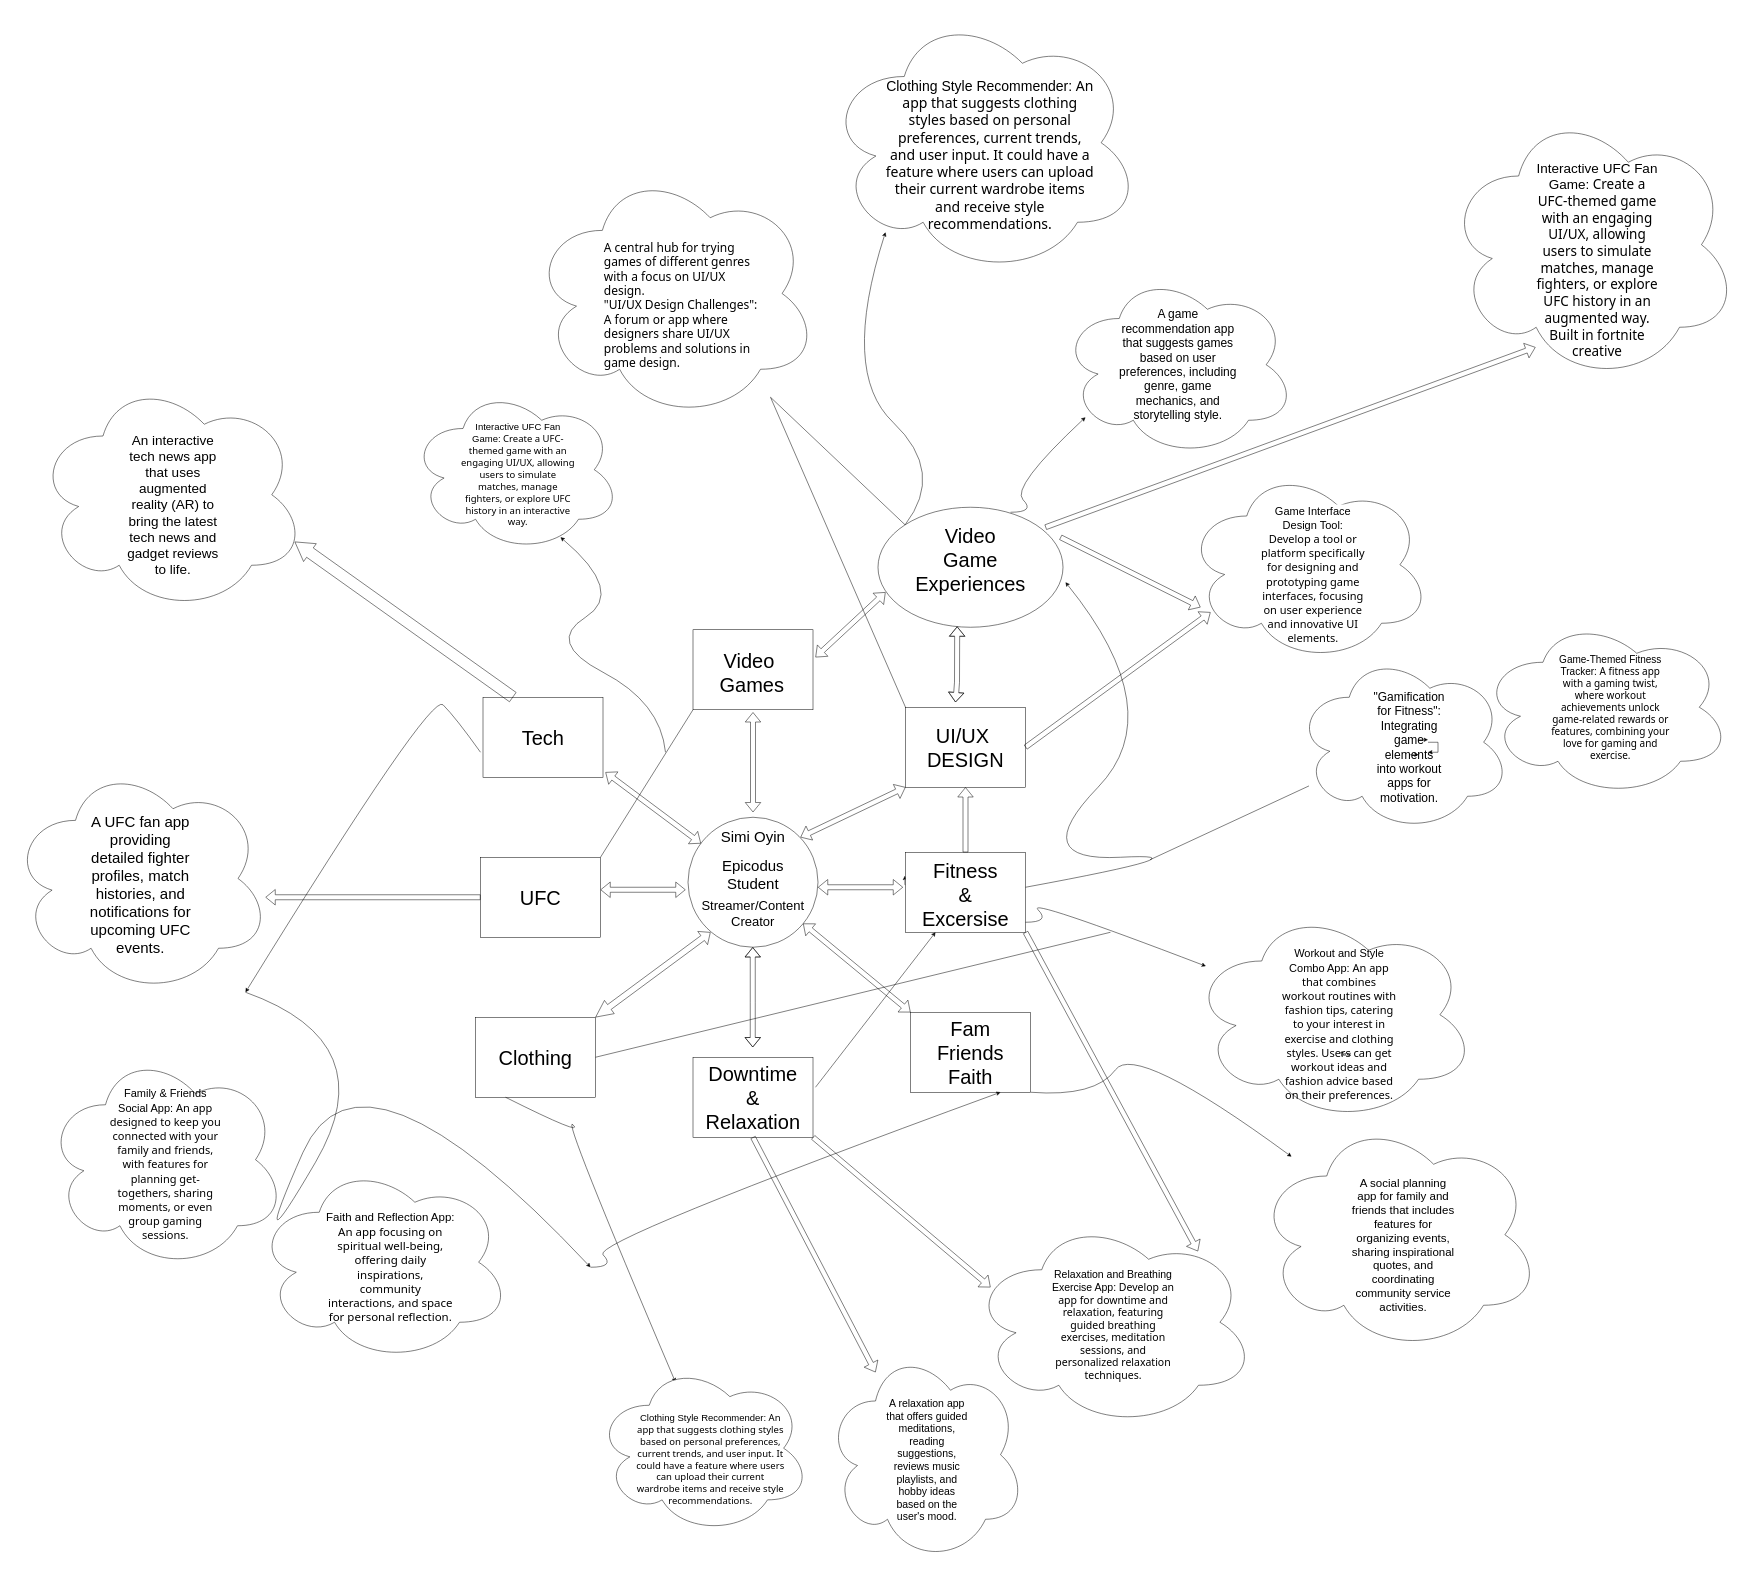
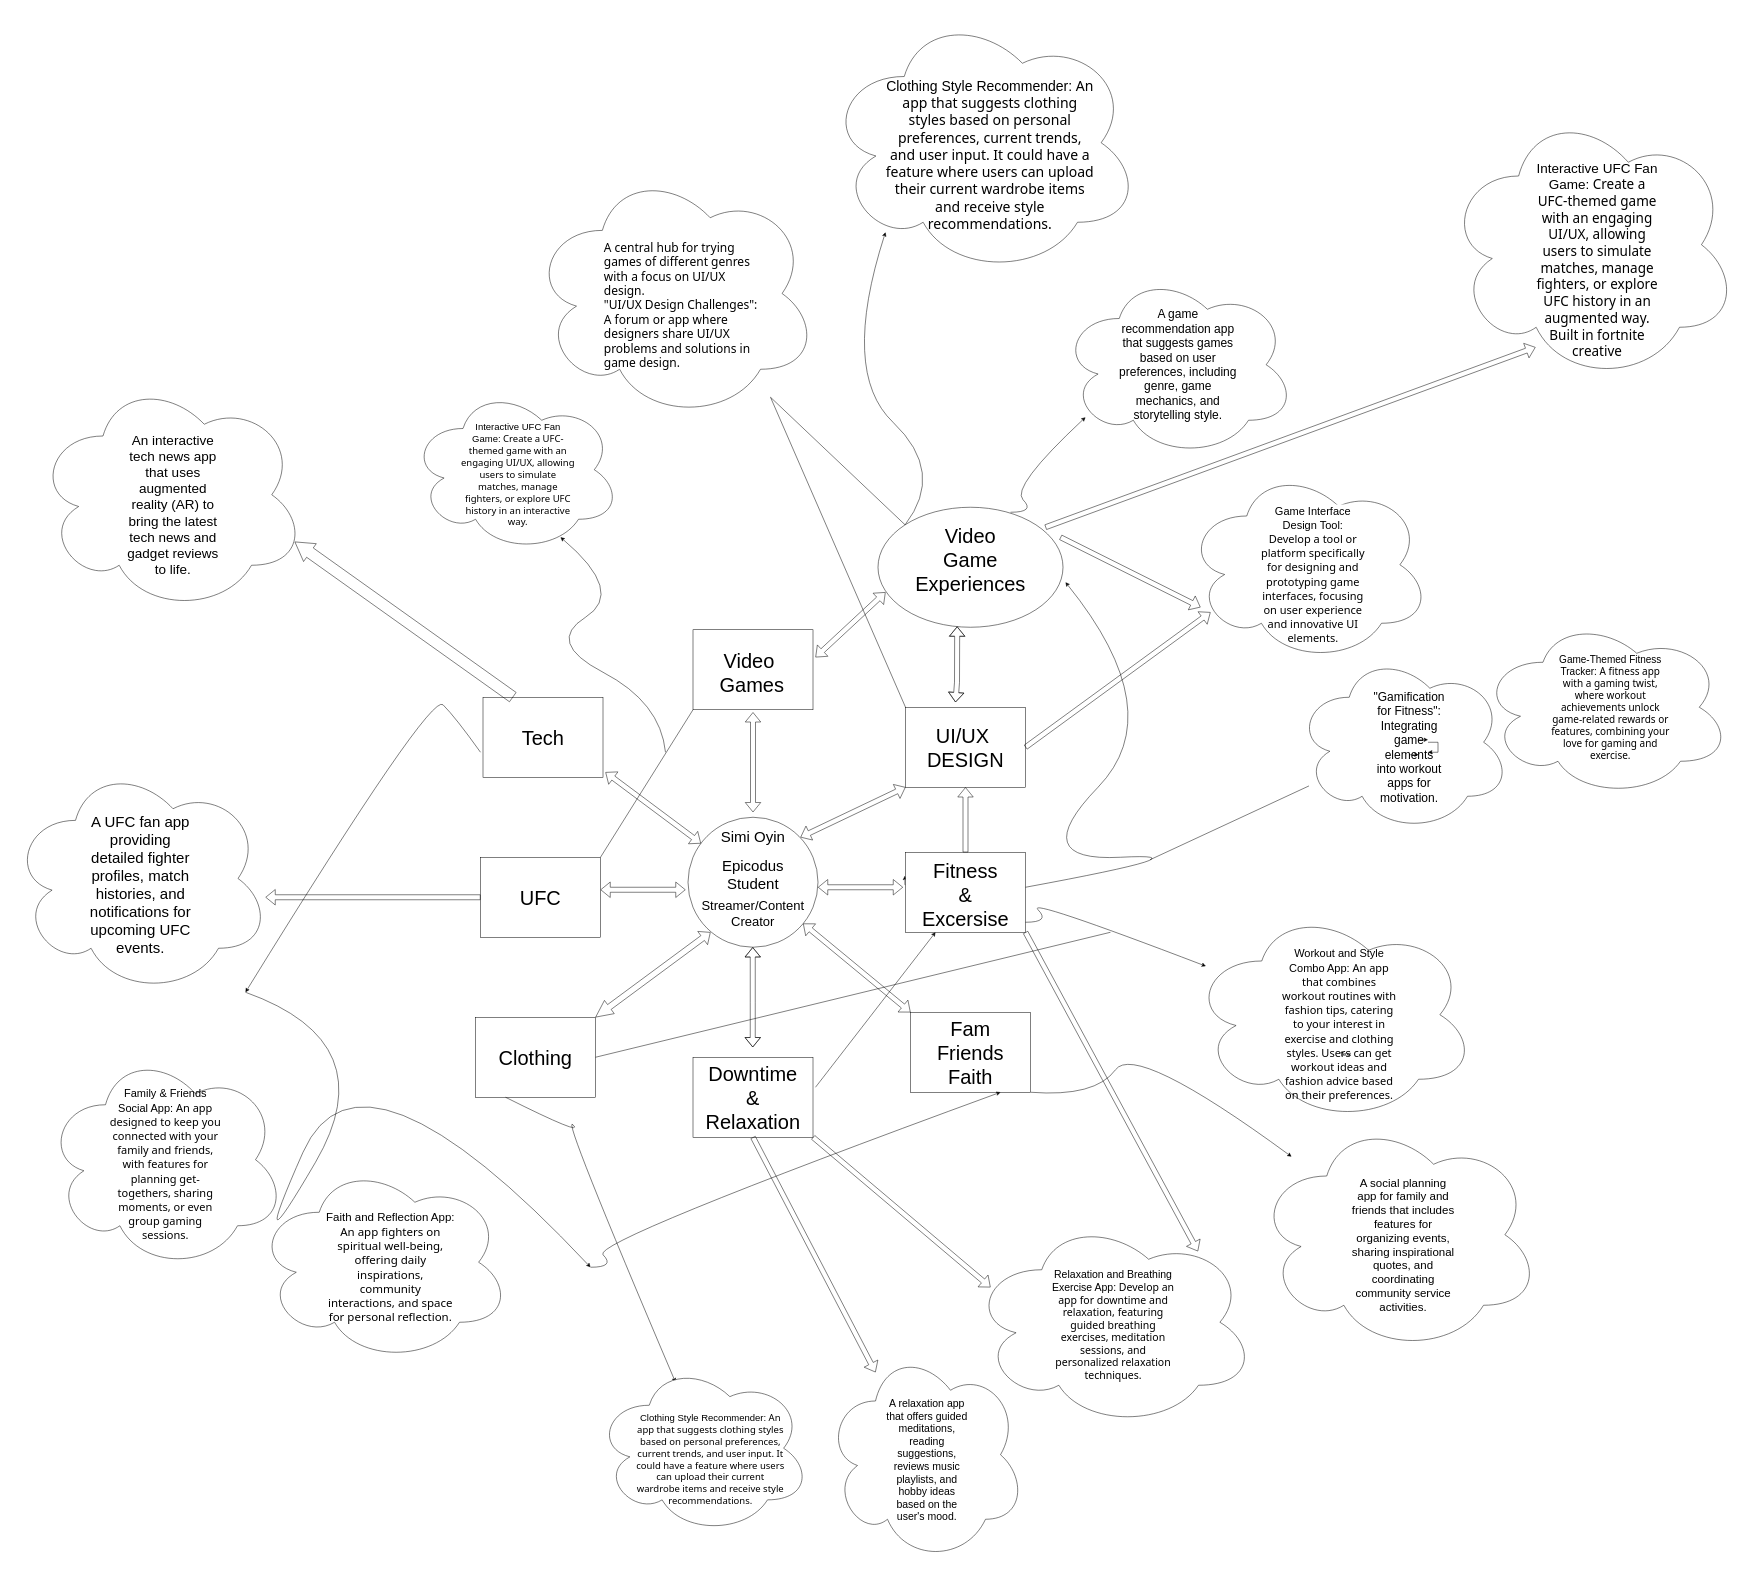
node "Faith and Reflection App: An app focusing on spiritual well-being, offering daily inspirations, community interactions, and space for personal reflection.": label "Faith and Reflection App: An app focusing on spiritual well-being, offering daily inspirations, community interactions, and space for personal reflection." -> "Faith and Reflection App: An app fighters on spiritual well-being, offering daily inspirations, community interactions, and space for personal reflection."
